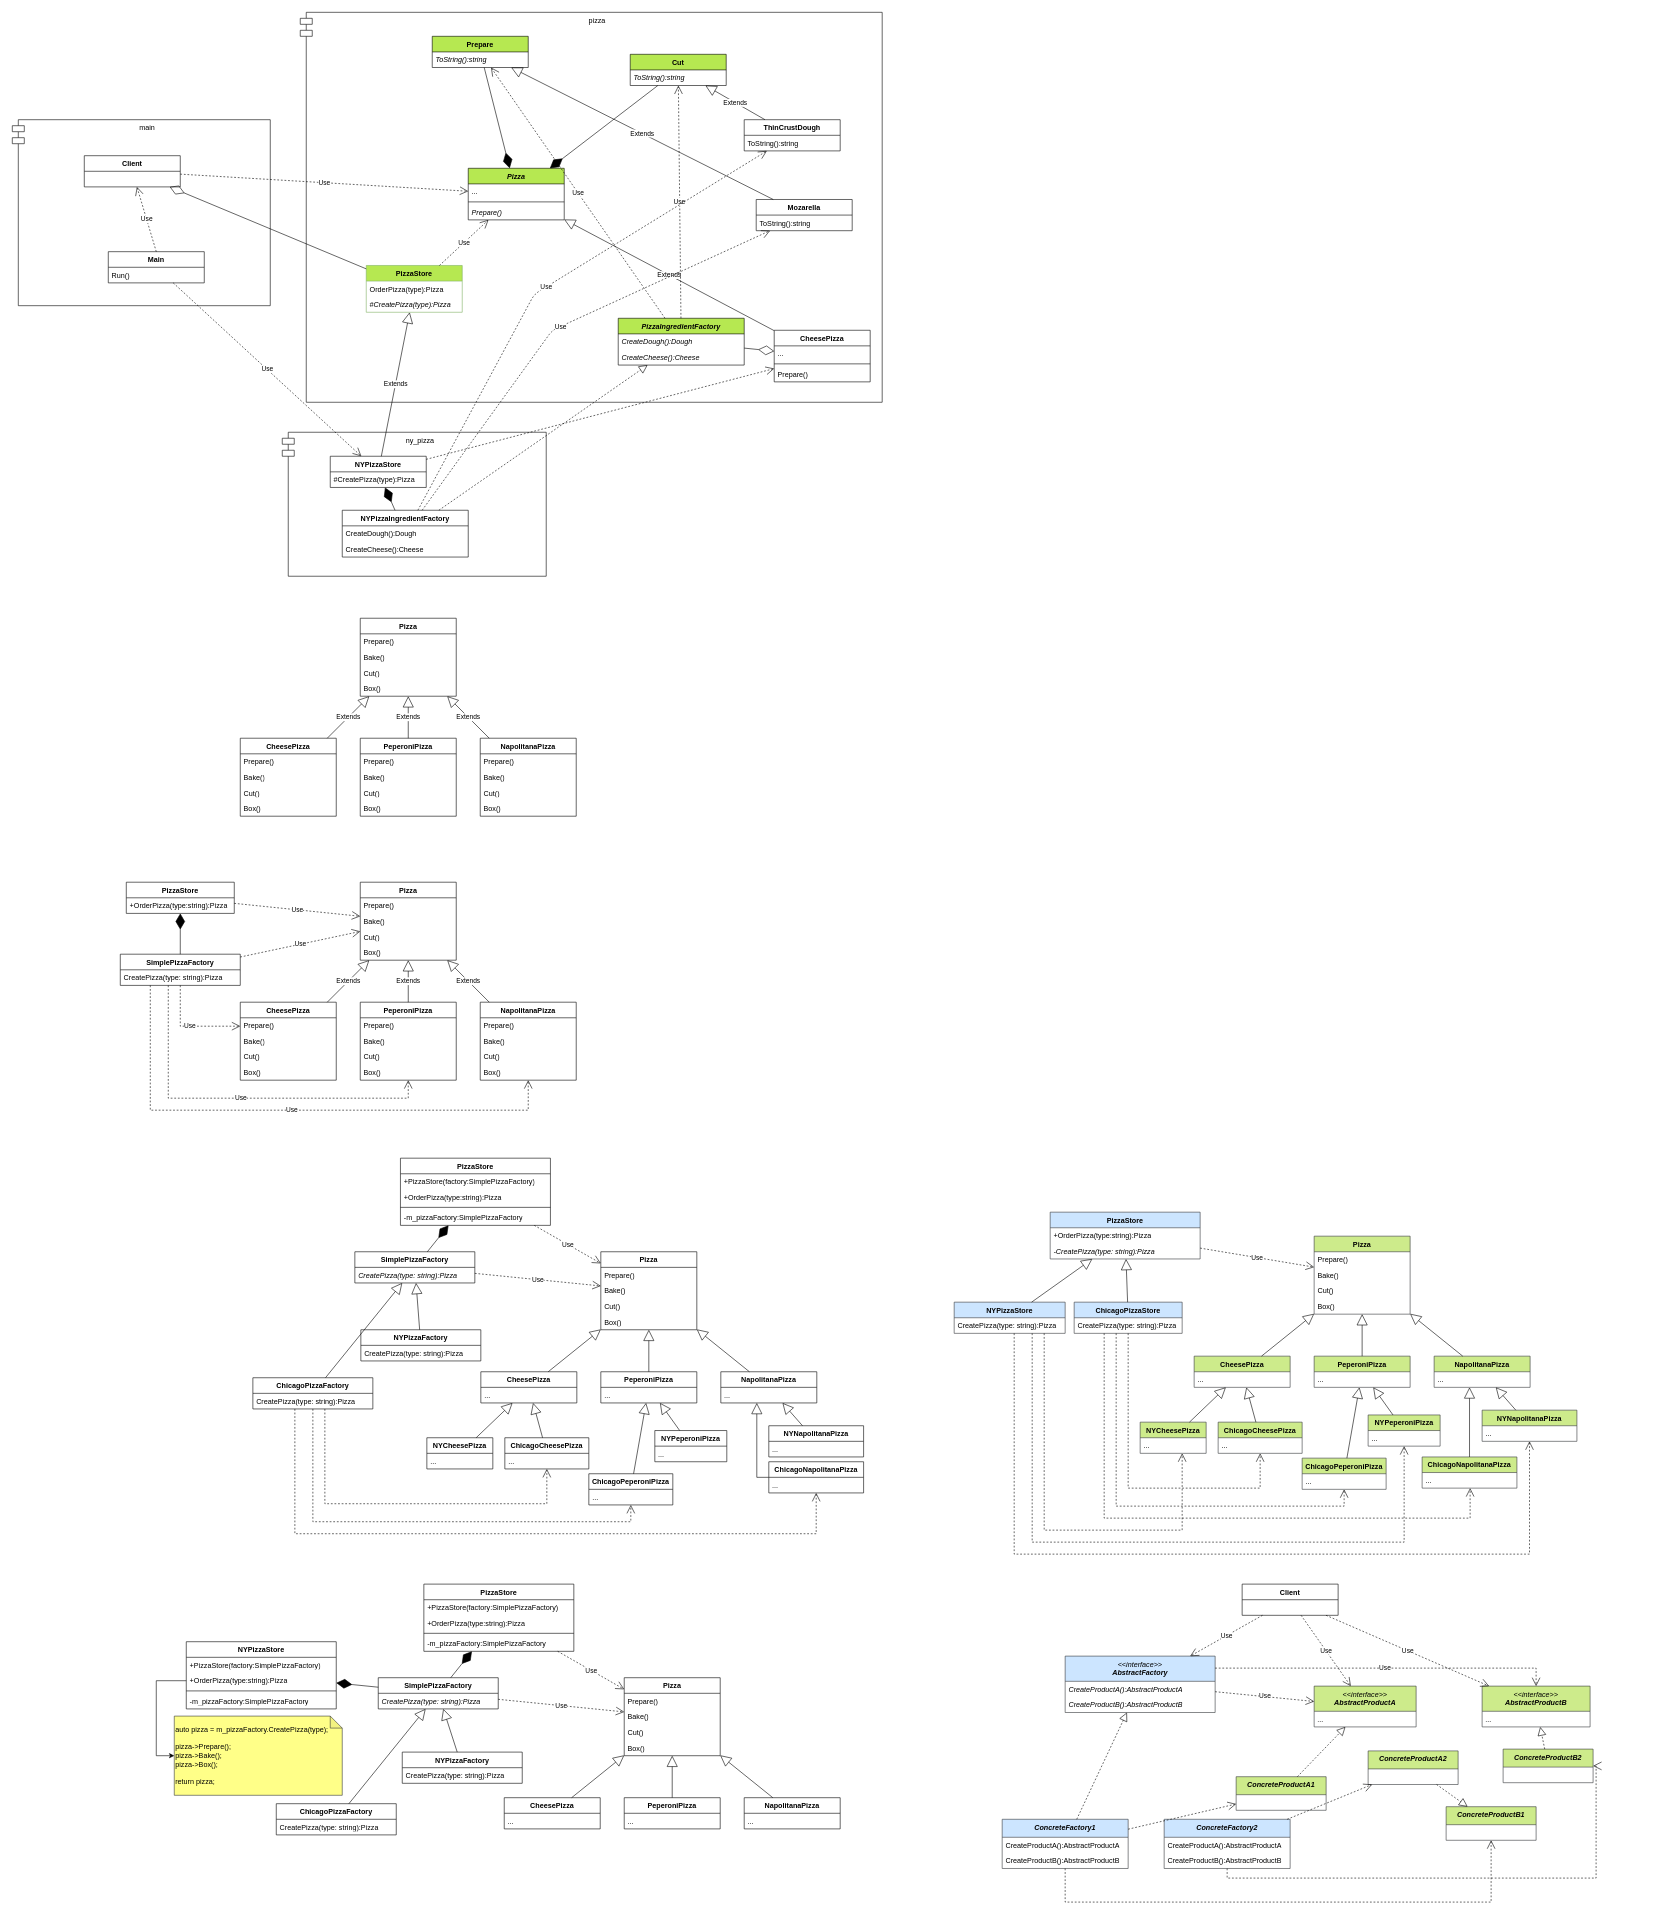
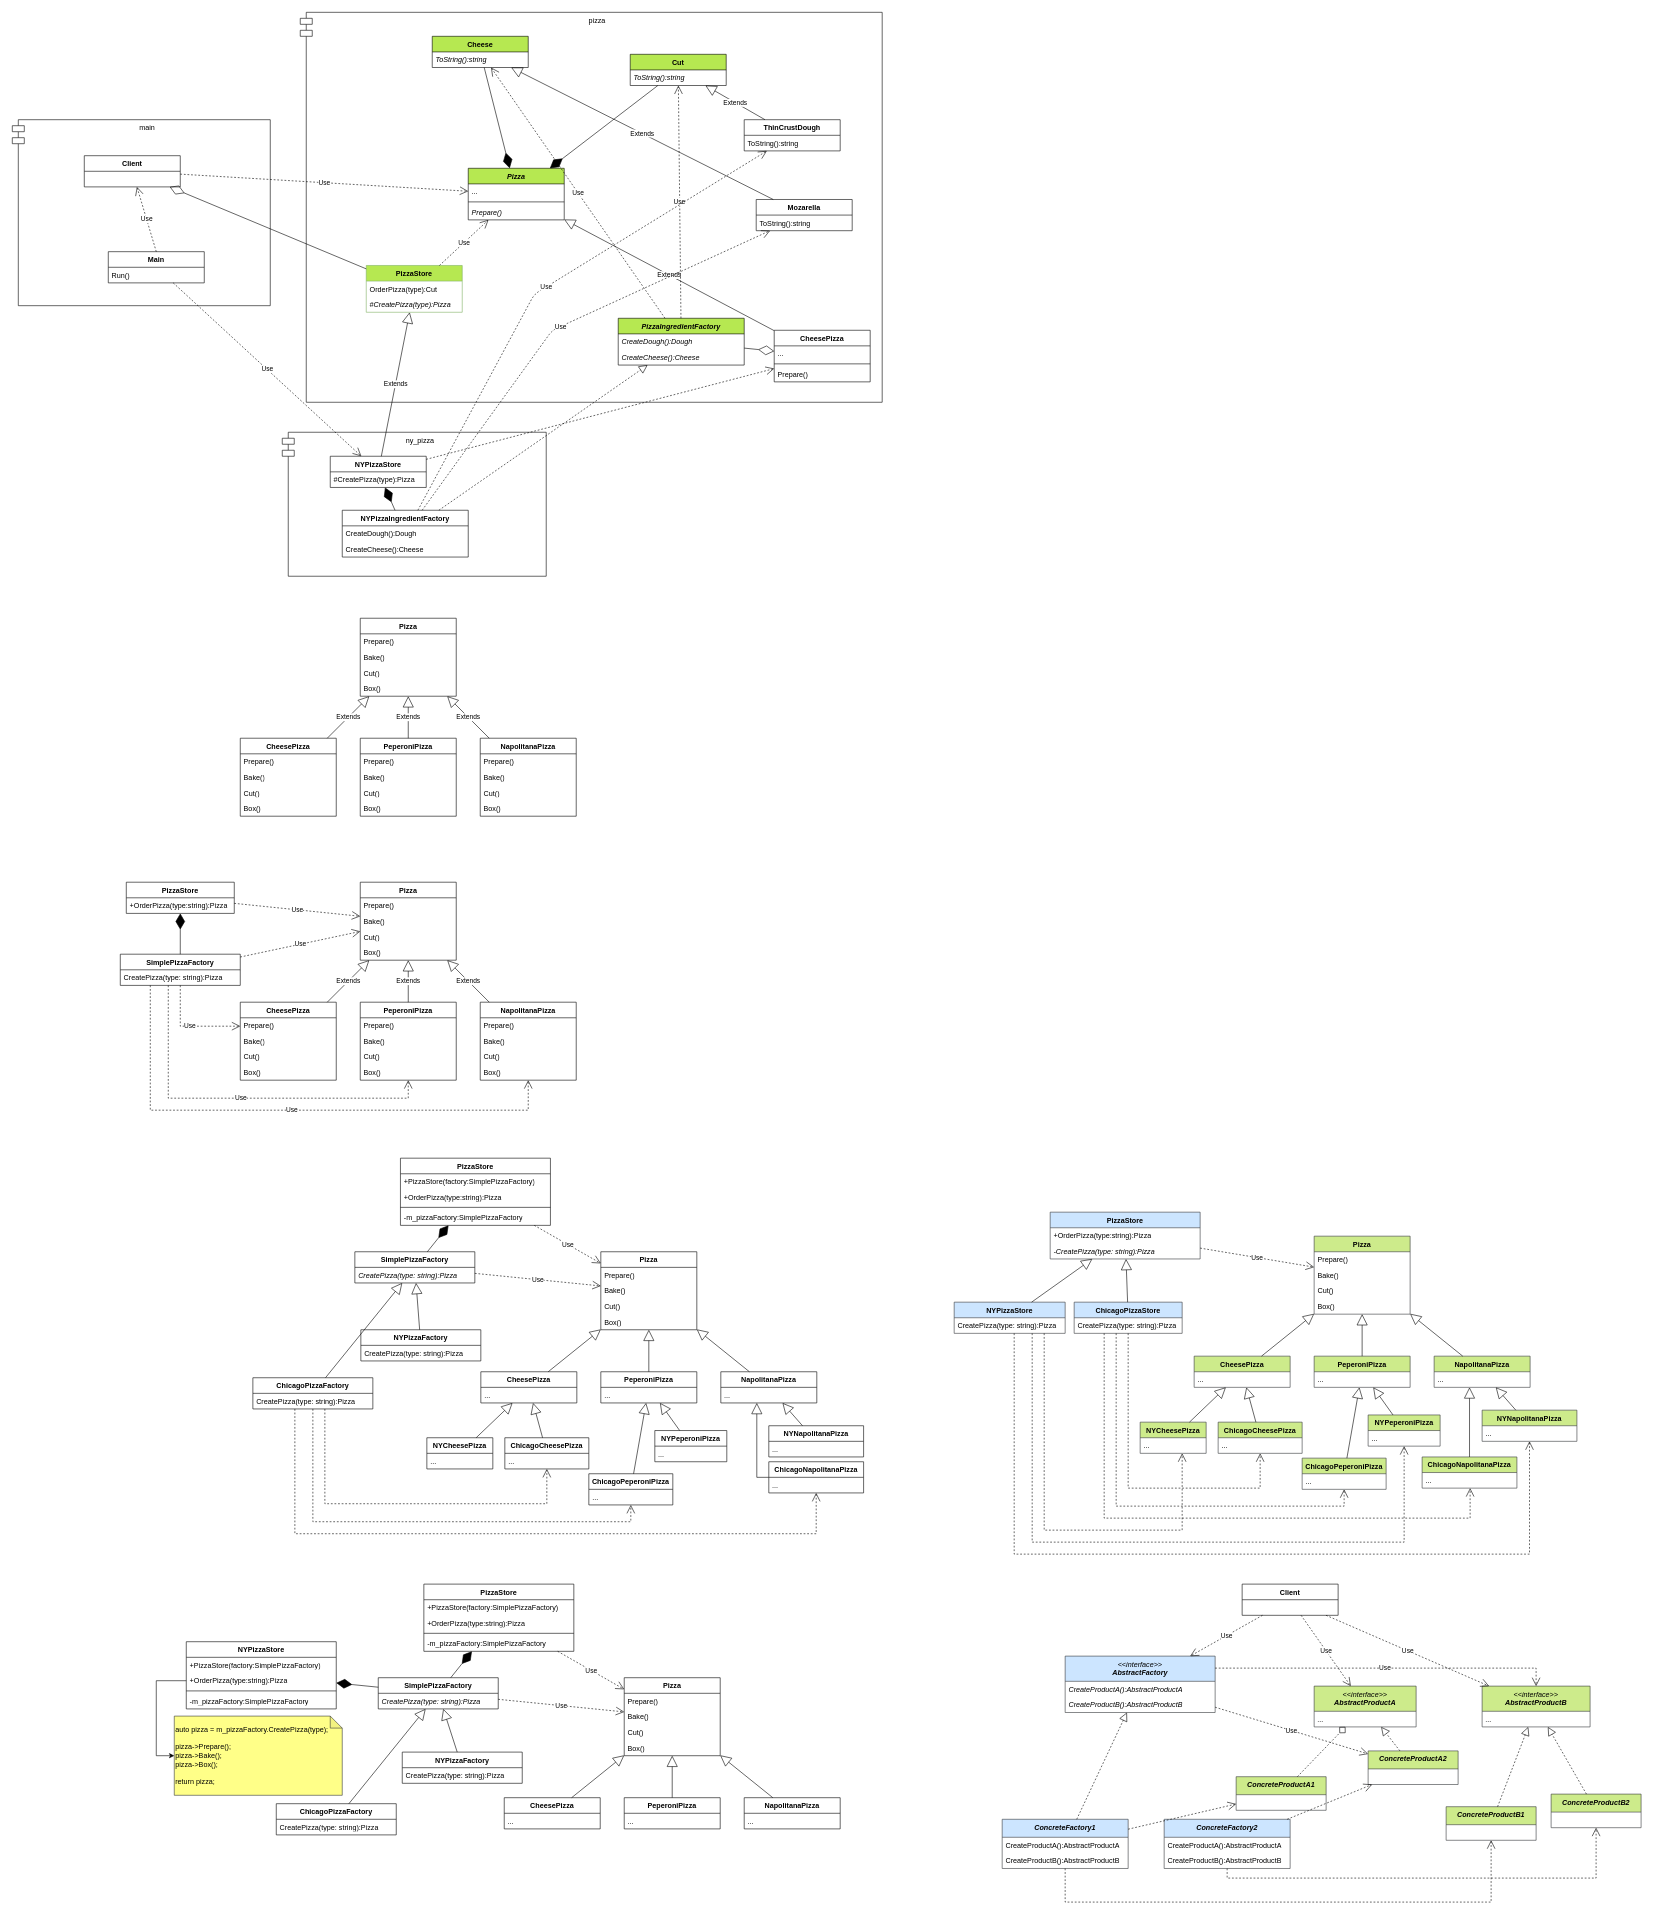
node "Prepare": label "Prepare" -> "Cheese"
node "OrderPizza(type):Pizza": label "OrderPizza(type):Pizza" -> "OrderPizza(type):Cut"
edge "<<interface>> AbstractFactory" -> "<<interface>> AbstractProductA": now "<<interface>> AbstractFactory" -> "ConcreteProductA2"
edge "ConcreteProductA1" -> "<<interface>> AbstractProductA": arrowhead block -> diamond
node "ConcreteProductB2": moved (1548, 1766) -> (1596, 1811)
edge "ConcreteProductB1" -> "<<interface>> AbstractProductB": added
edge "ConcreteProductA2" -> "ConcreteProductB1": now "ConcreteProductA2" -> "<<interface>> AbstractProductA"
